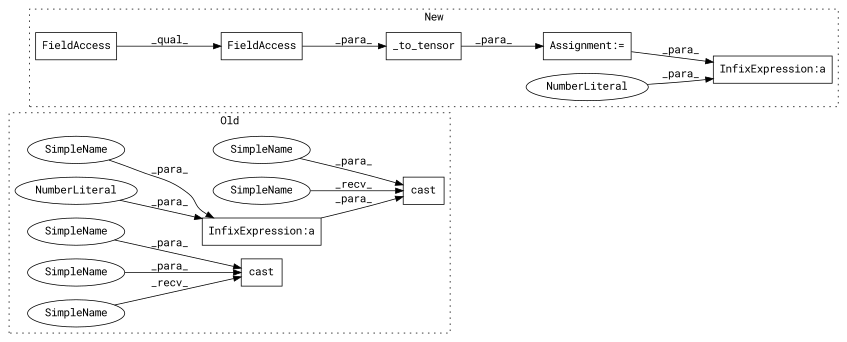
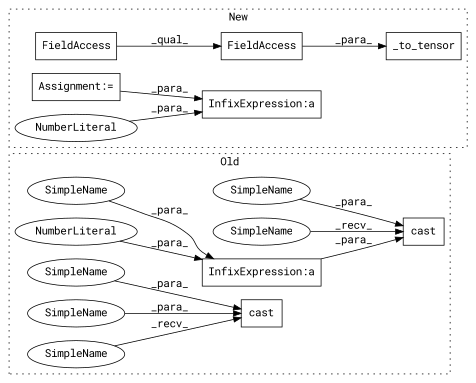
edge "_to_tensor" -> "Assignment:=": removed, label "_para_"
